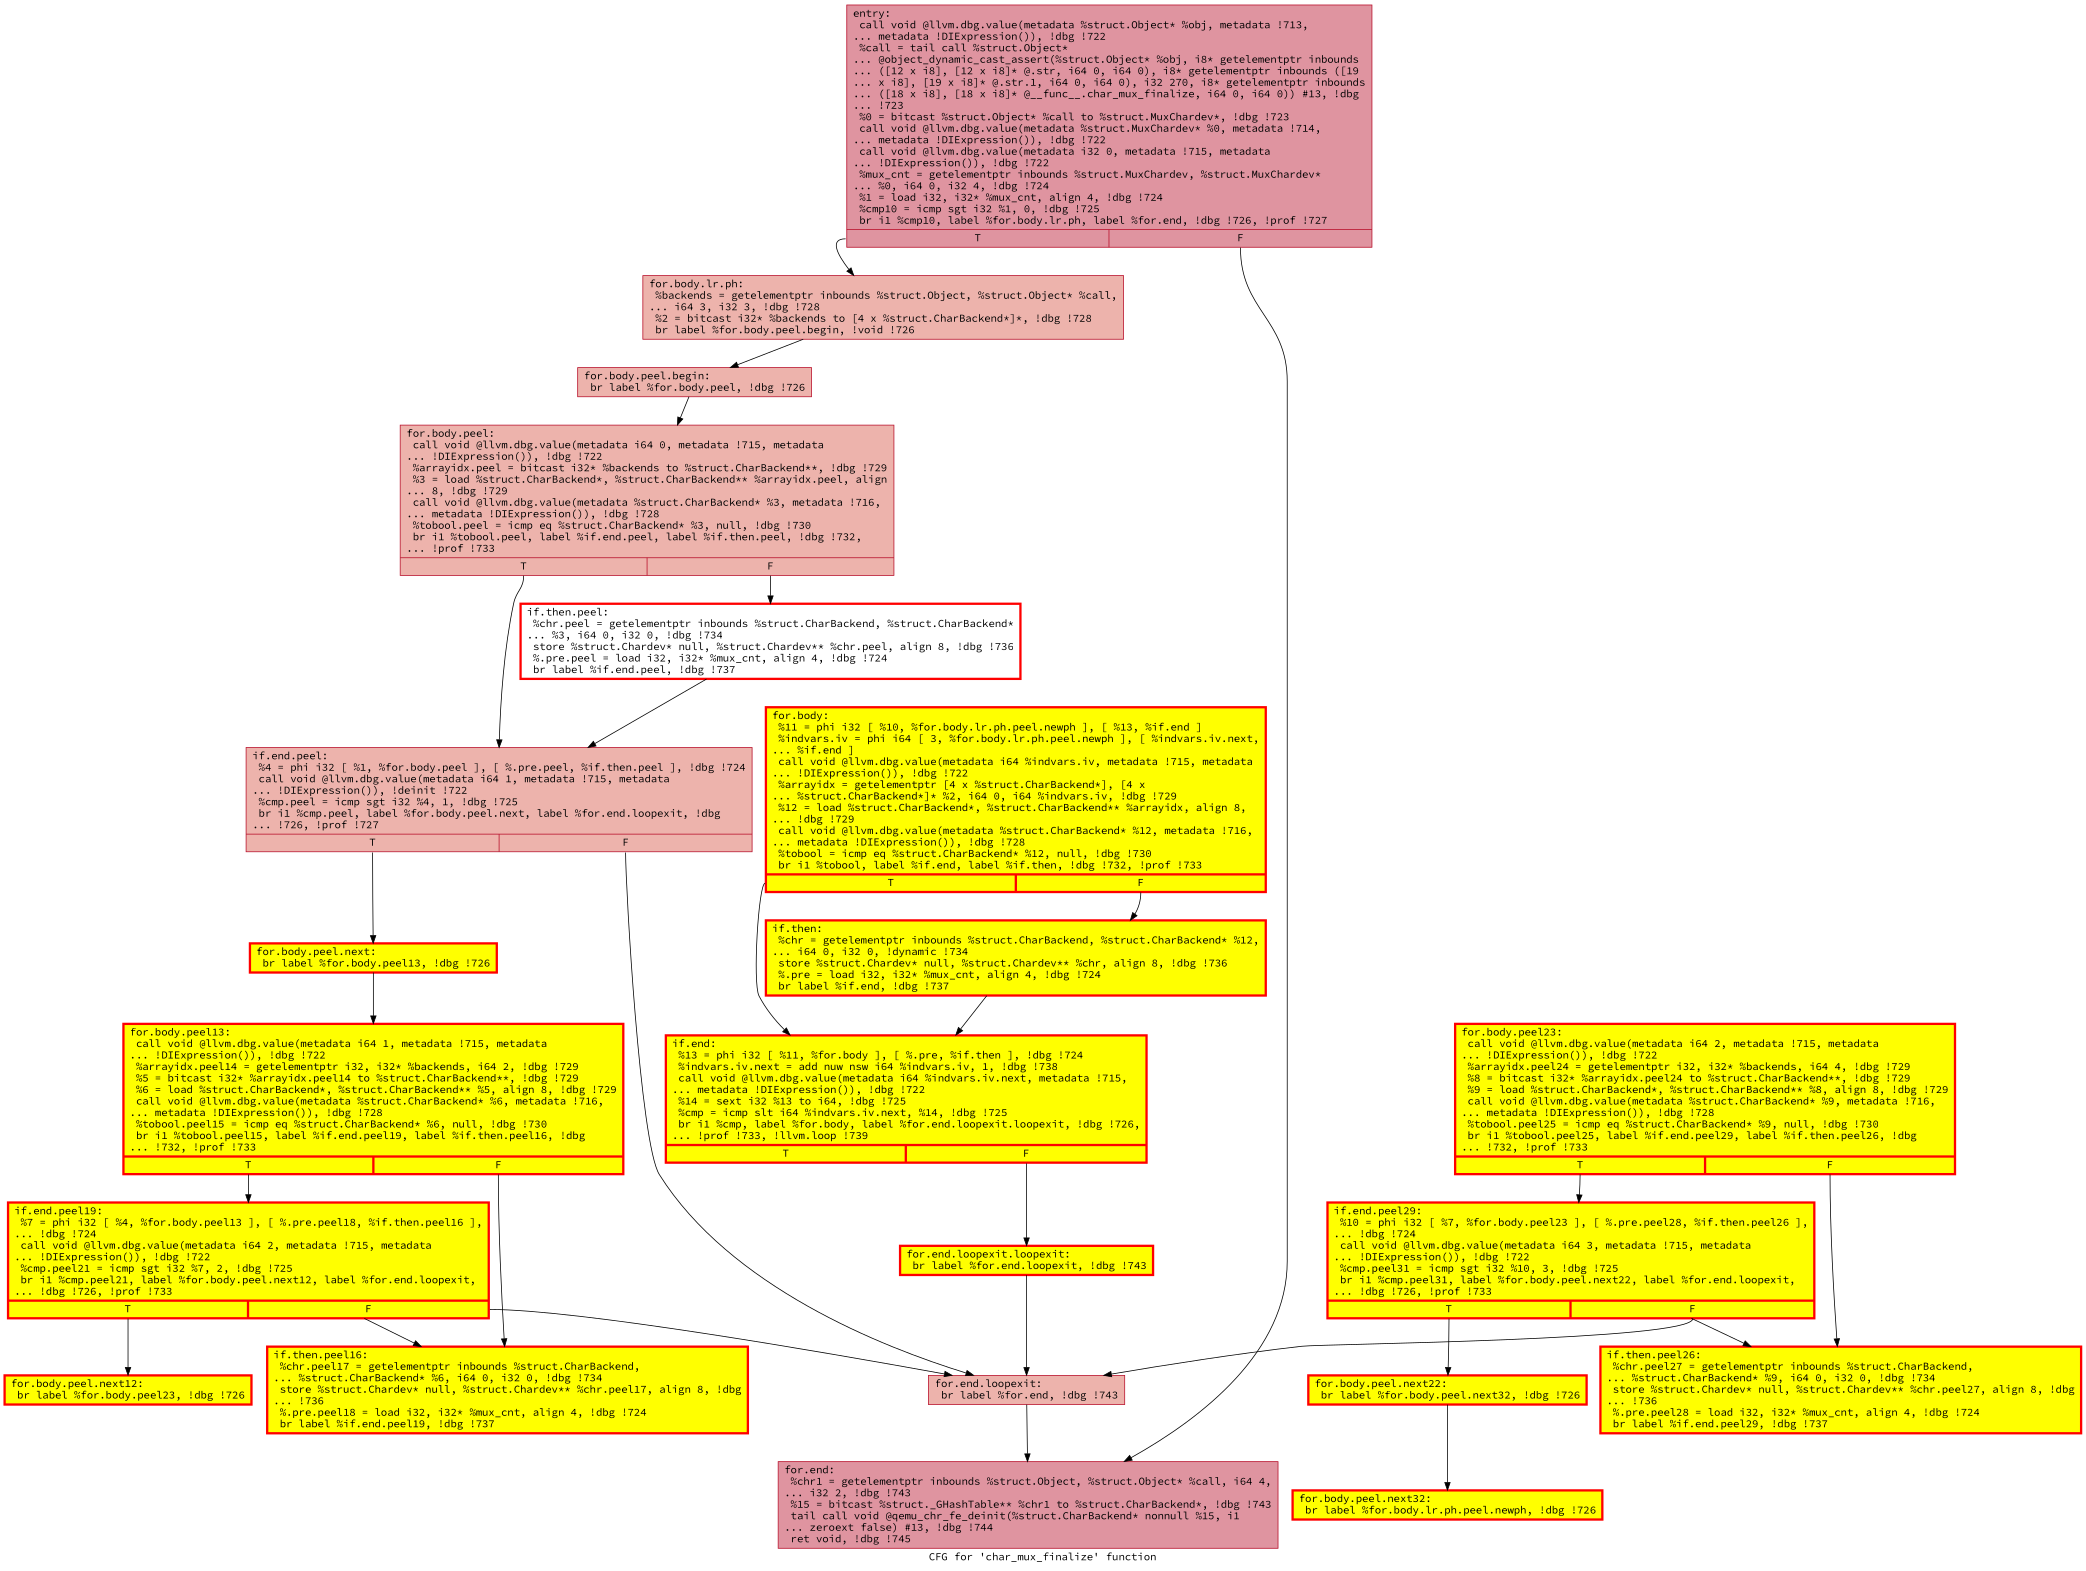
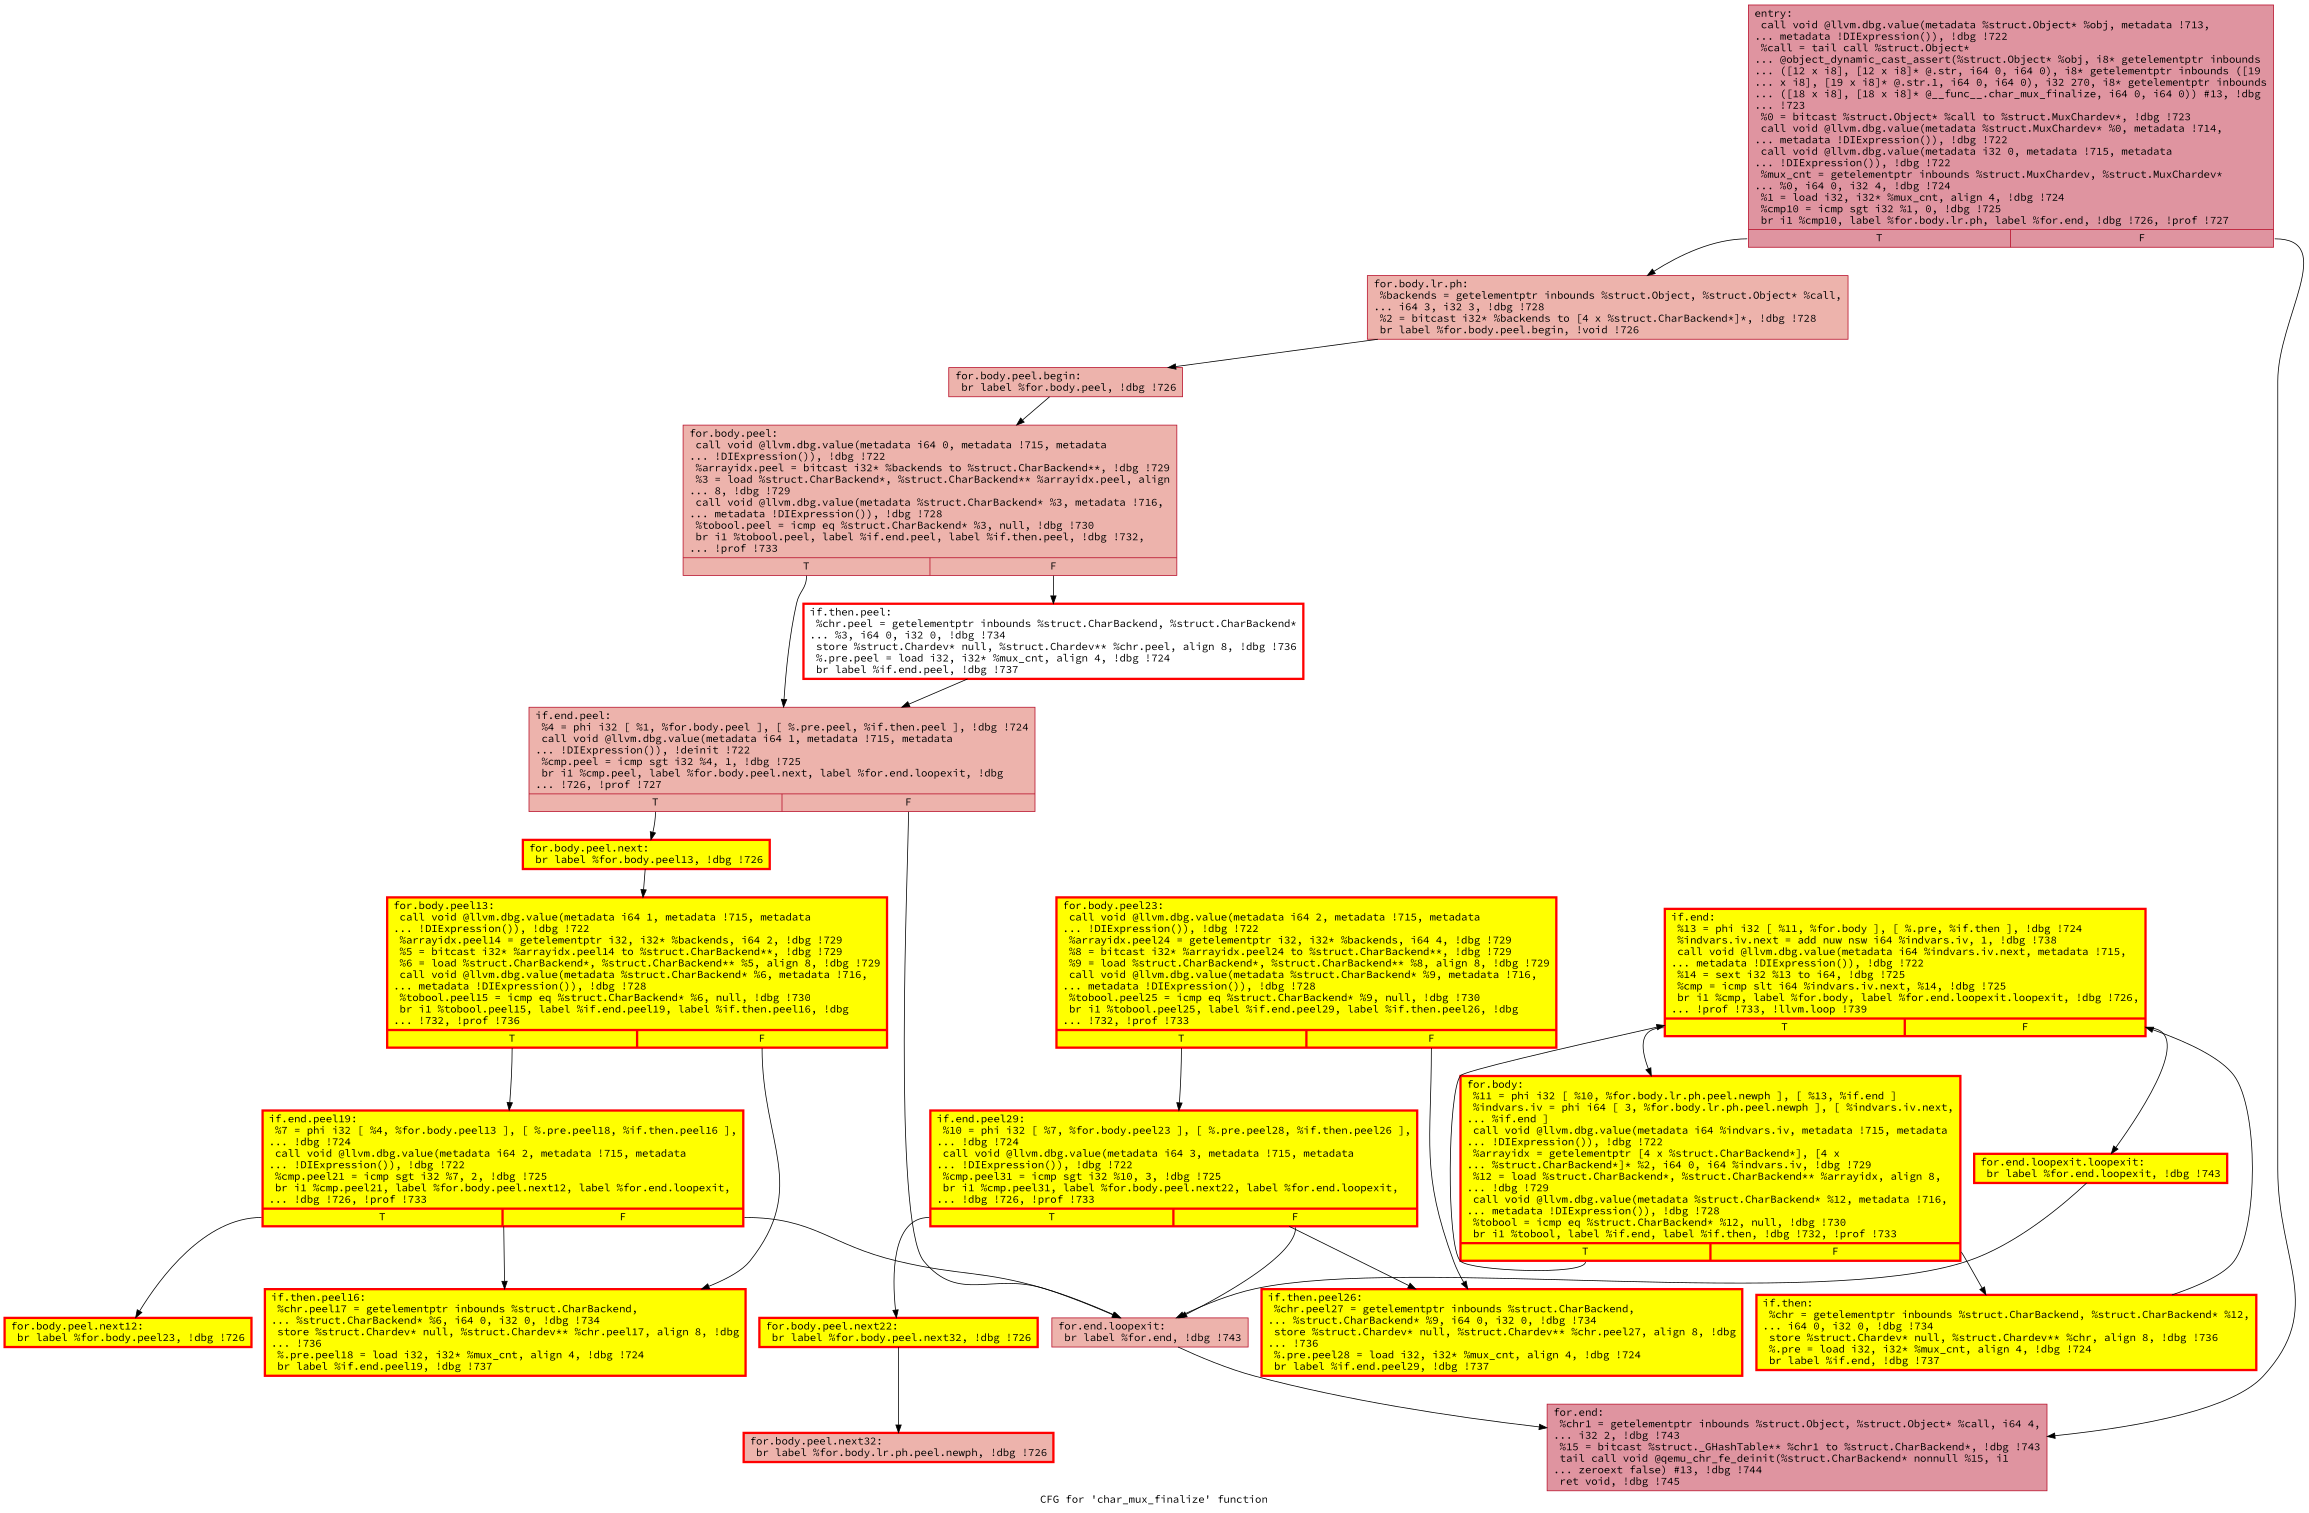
node "if.then:": text "... i64 0, i32 0, !dynamic !734" -> "... i64 0, i32 0, !dbg !734"
edge "if.end:" -> "for.body:": added
node "for.body.peel13:": text "... !732, !prof !733" -> "... !732, !prof !736"
node "for.body.peel.next32:": fillcolor yellow -> #d6524470
